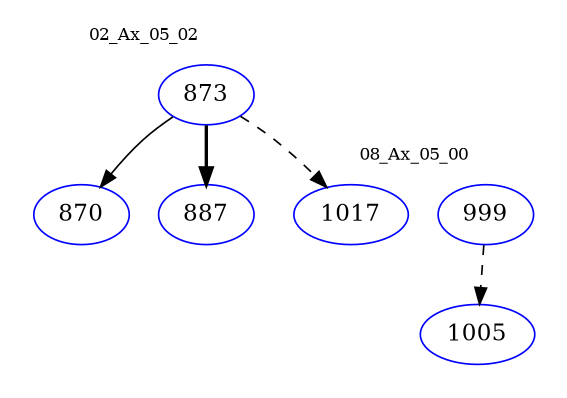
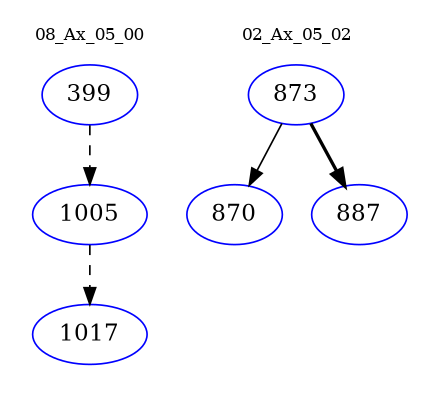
edge "873" -> "1017": now "1005" -> "1017"
node "999": label "999" -> "399"
